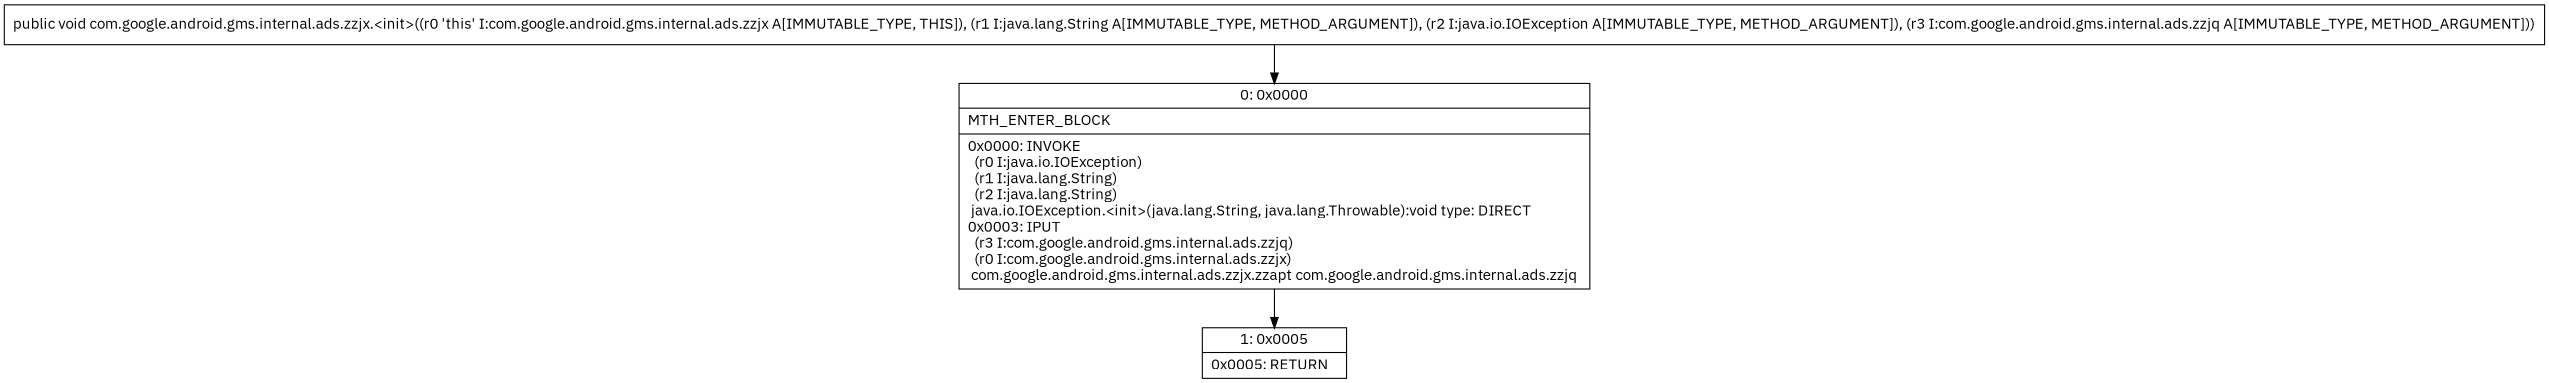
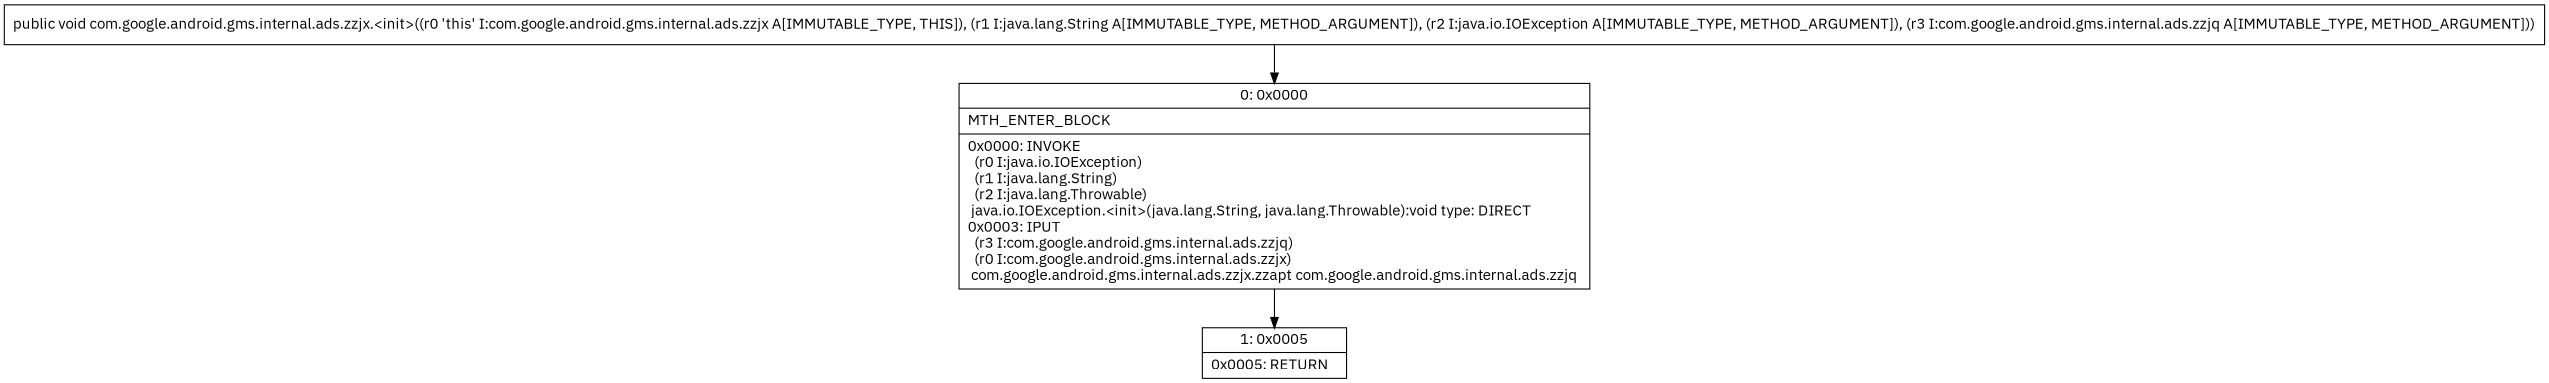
node "0: 0x0000": text "(r2 I:java.lang.String)" -> "(r2 I:java.lang.Throwable)"
